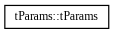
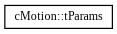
node "tParams::tParams": label "tParams::tParams" -> "cMotion::tParams"
